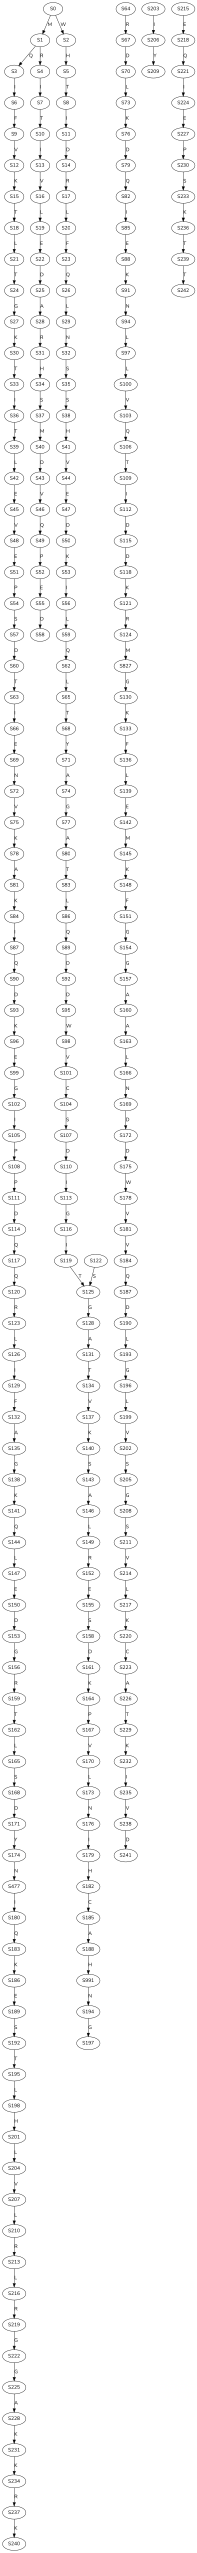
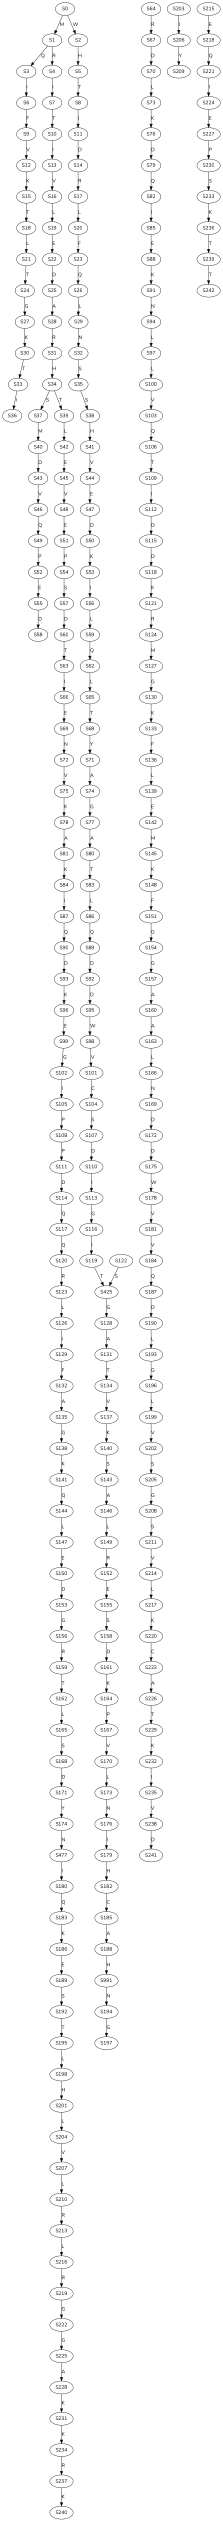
edge "S36" -> "S39": now "S34" -> "S39"
node "S827": label "S827" -> "S127"
node "S125": label "S125" -> "S425"
